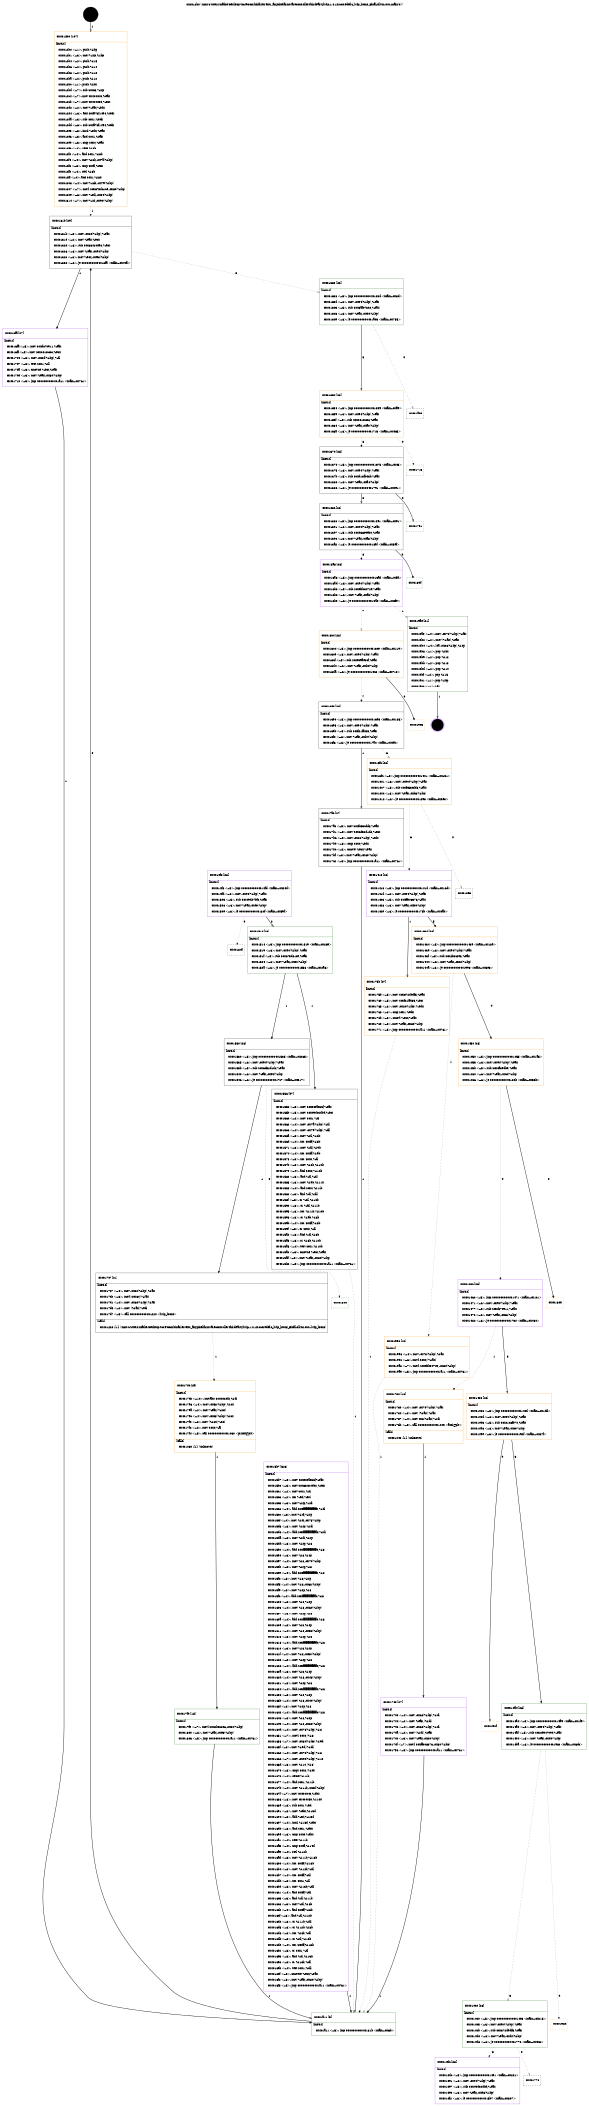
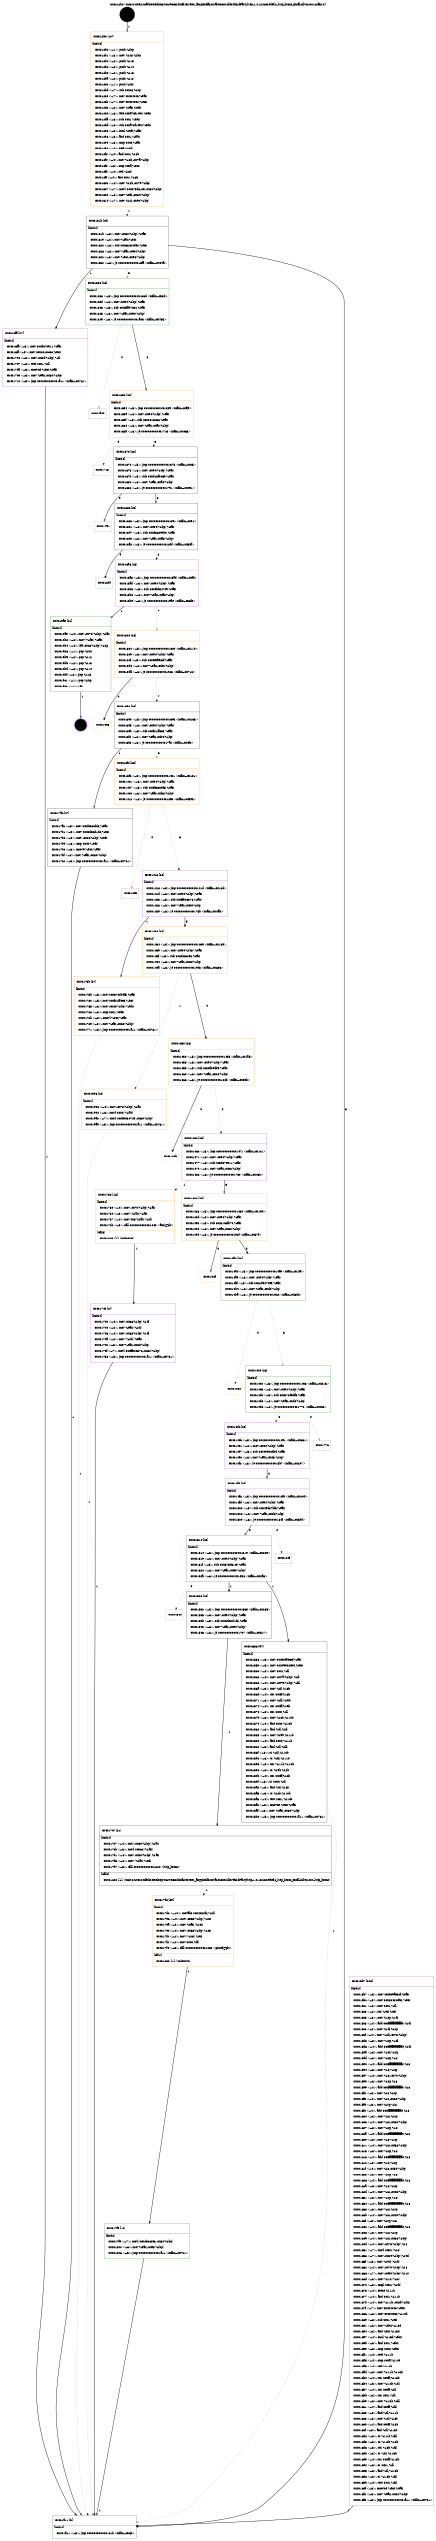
edge "0x4013a8 [28]" -> "0x4019ae [21]": style dotted -> bold
edge "0x401a11 [5]" -> "0x40131b [29]": reversed
edge "0x401530 [28]" -> "0x40154c": now "0x401514 [28]" -> "0x40154c"
edge "0x4014dc [28]" -> "0x4014f8 [28]": added, label "2"
